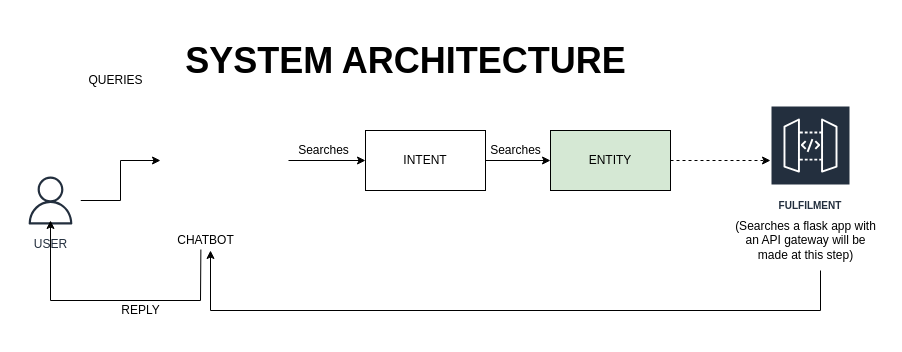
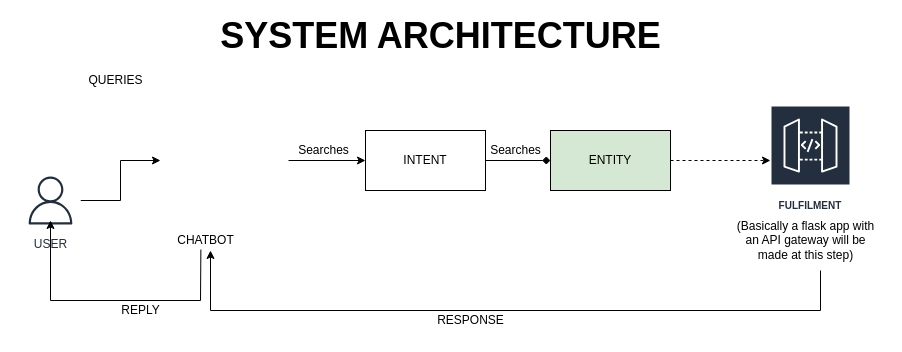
node "SYSTEM ARCHITECTURE": moved (406, 61) -> (441, 36)
edge "INTENT" -> "ENTITY": arrowhead classic -> diamond
node "(Searches a flask app with an API gateway will be made at this step)": label "(Searches a flask app with an API gateway will be made at this step)" -> "(Basically a flask app with an API gateway will be made at this step)"
node "RESPONSE": added
